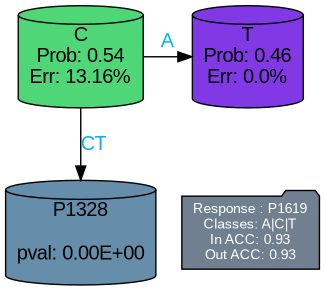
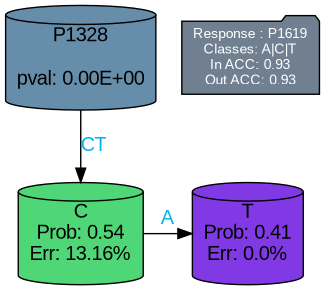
node "T Prob: 0.46 Err: 0.0%": label "T Prob: 0.46 Err: 0.0%" -> "T Prob: 0.41 Err: 0.0%"
edge "C Prob: 0.54 Err: 13.16%" -> "P1328 pval: 0.00E+00": reversed
